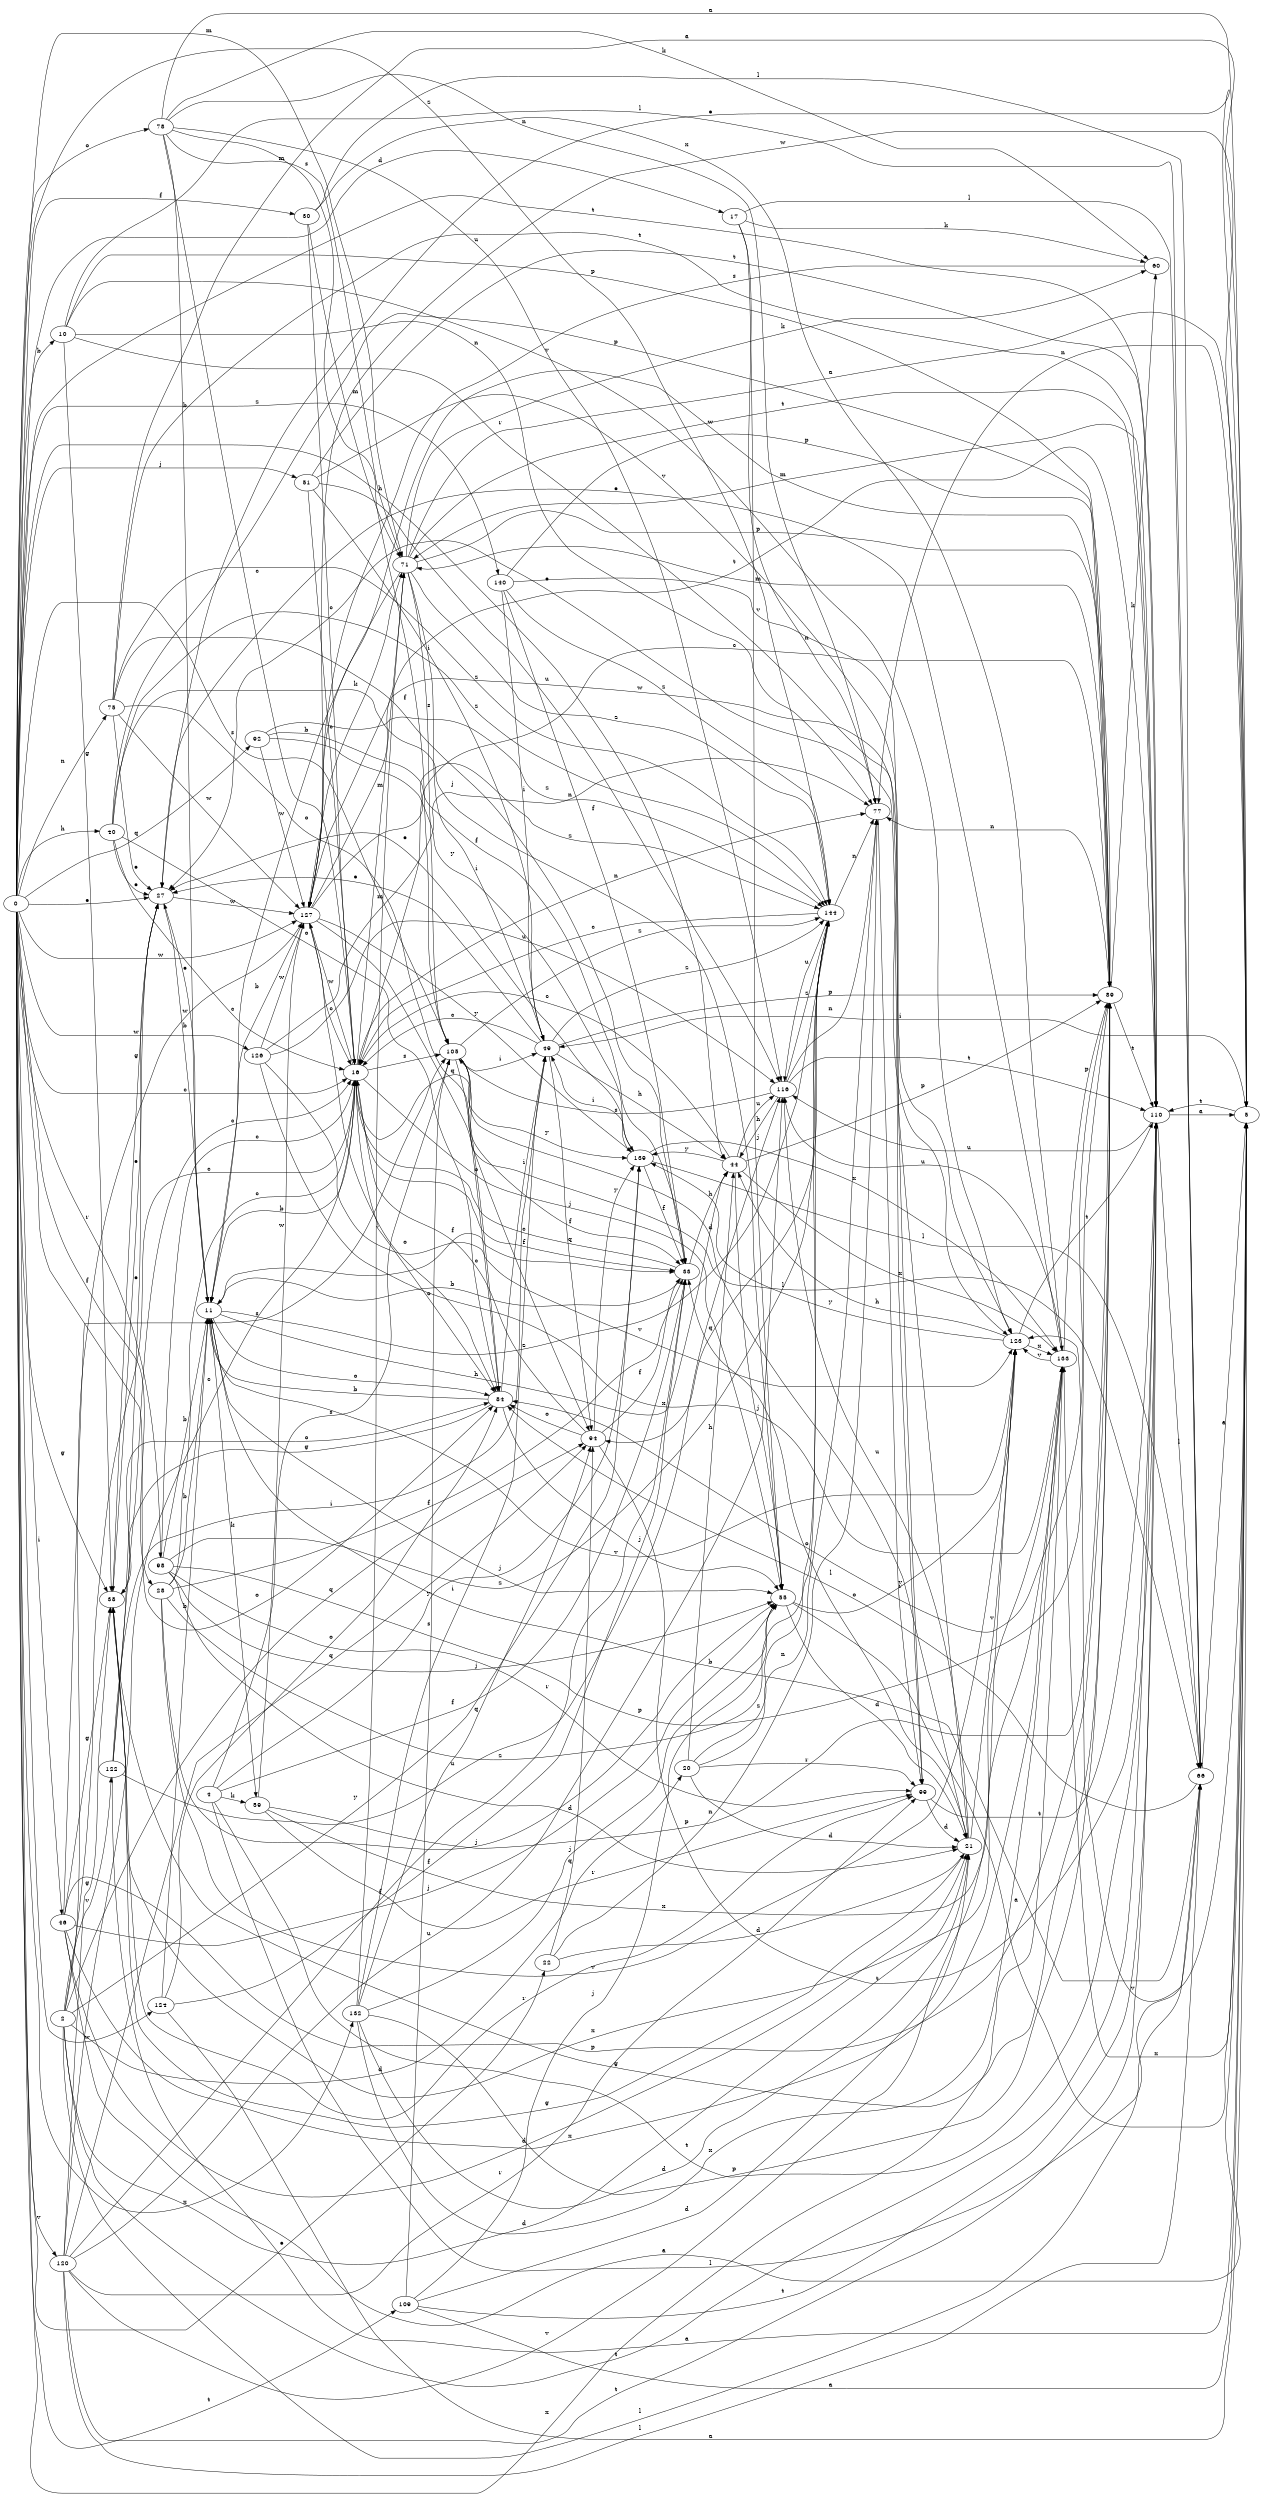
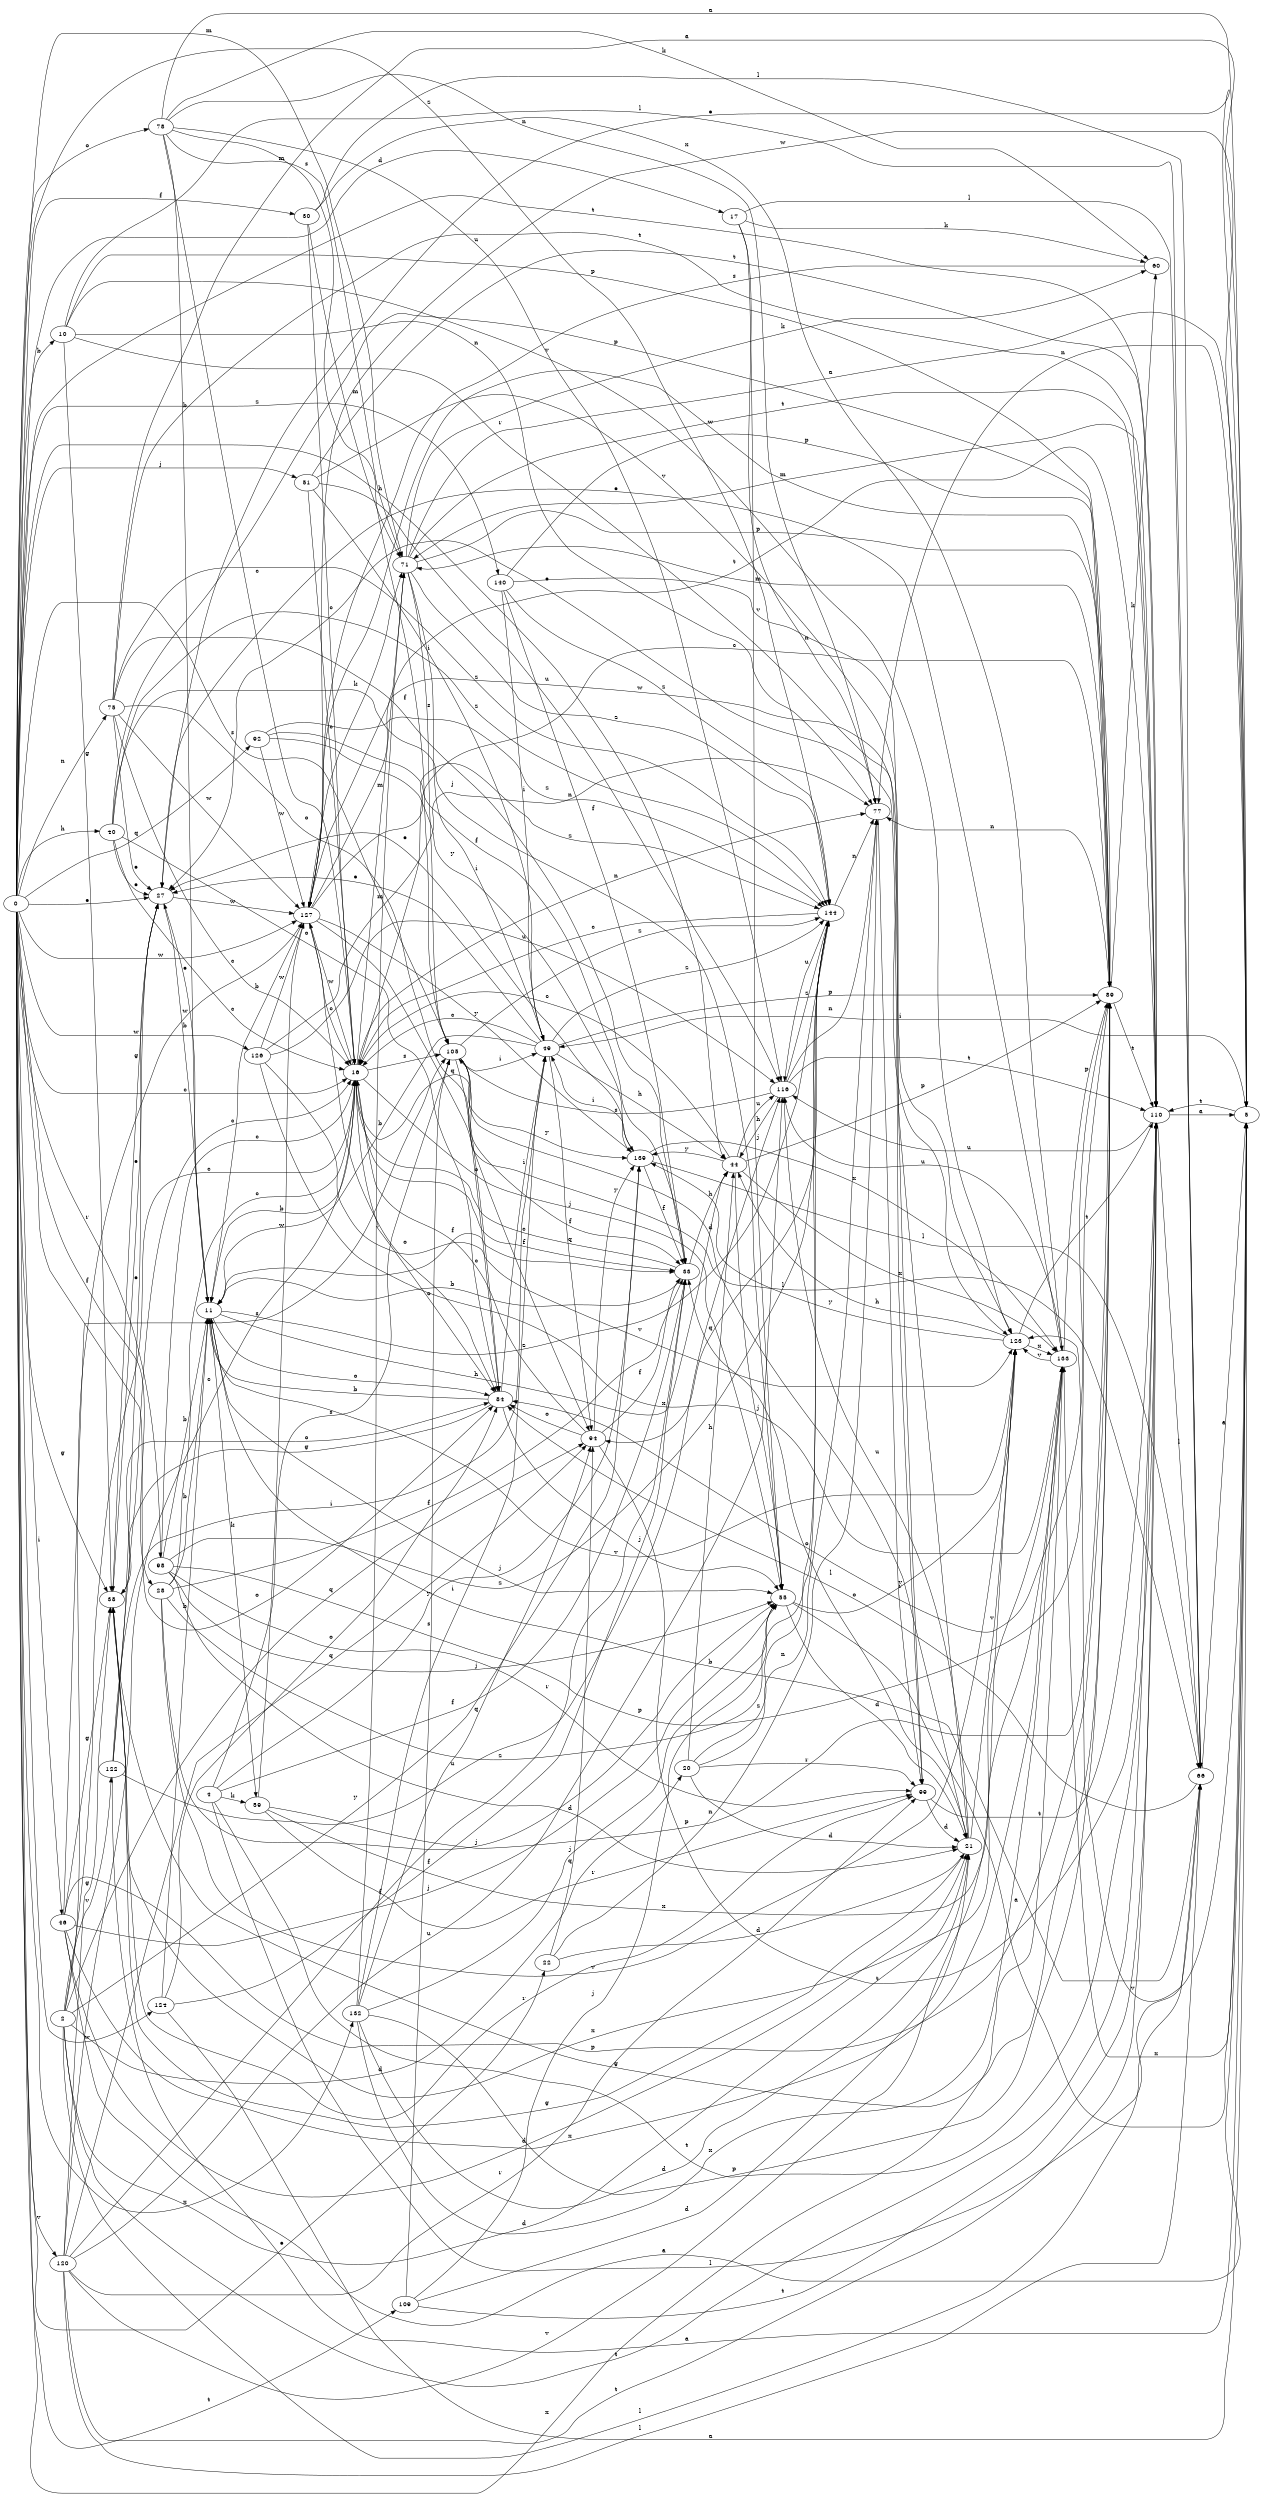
edge "75" -> "16": added, label "c"
edge "71" -> "11": now "49" -> "11"
edge "109" -> "5": removed, label "a"
